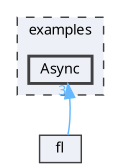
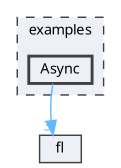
edge "fl" -> "Async": reversed
